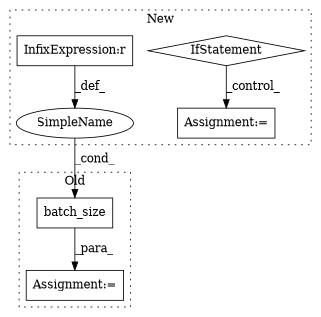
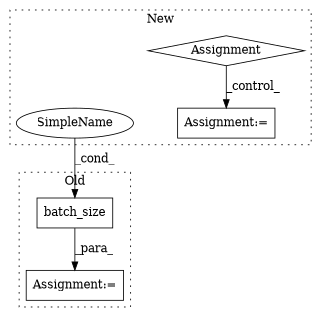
node "InfixExpression:r": removed
node "IfStatement": label "IfStatement" -> "Assignment"
